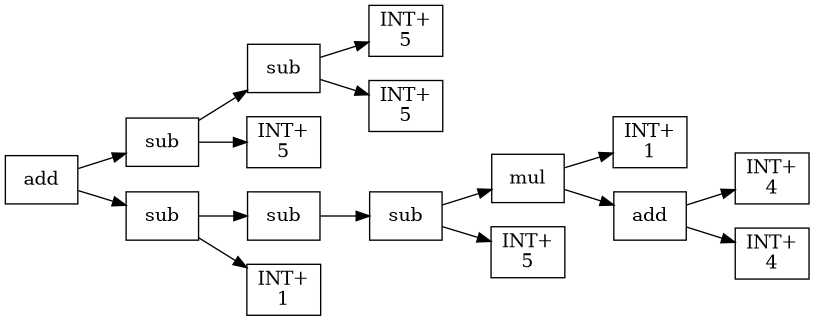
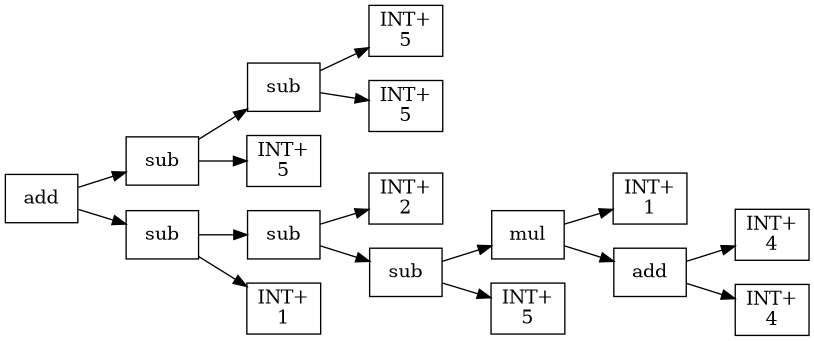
node "INT+ 2": added
